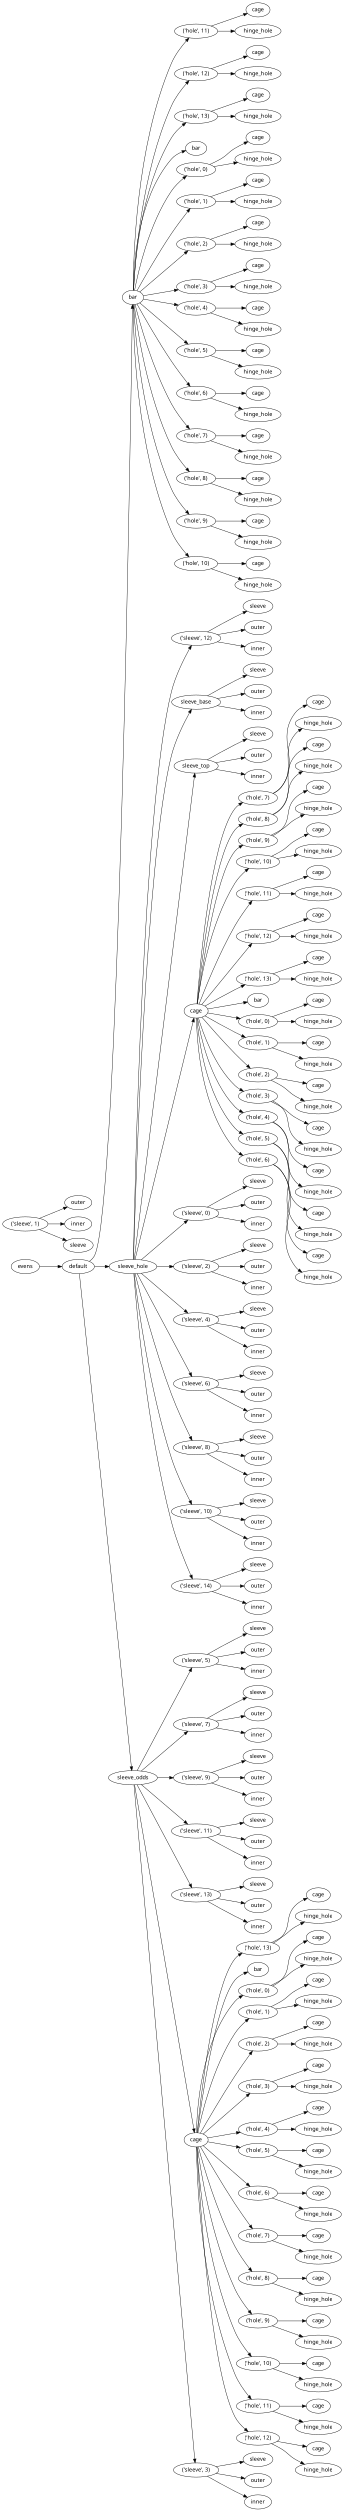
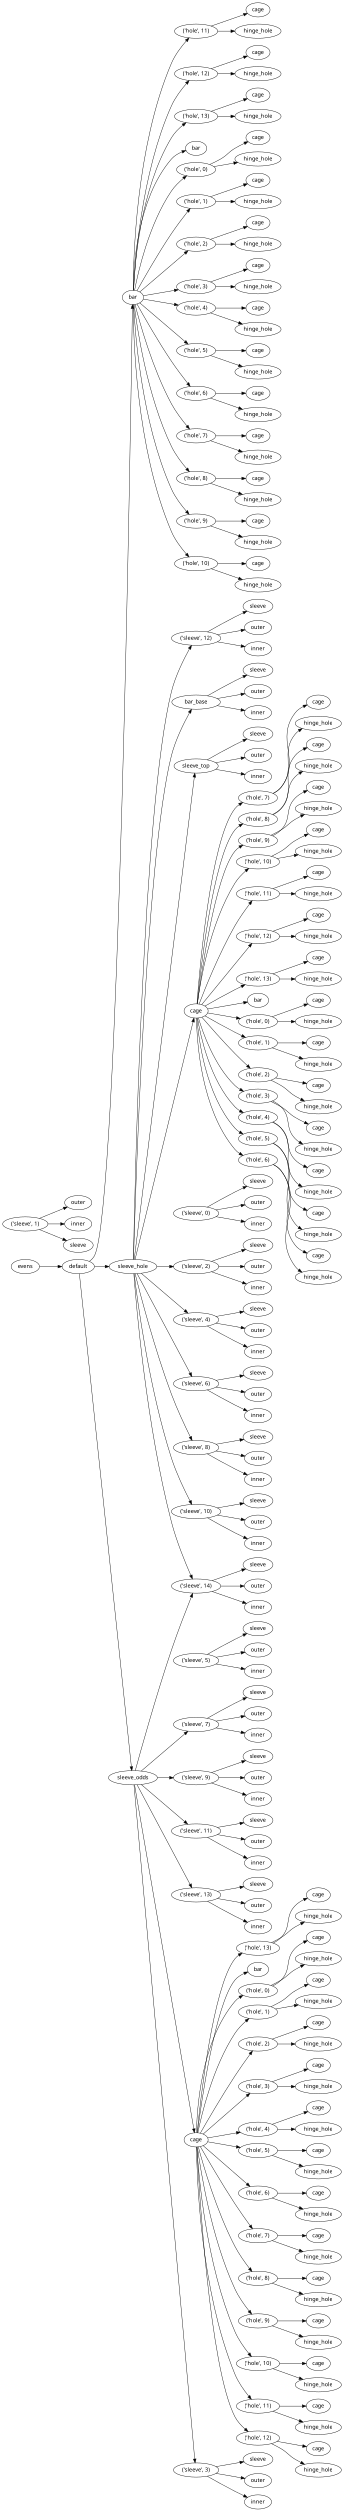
node "sleeve_base": label "sleeve_base" -> "bar_base"
edge "sleeve_hole" -> "('sleeve', 0)": removed
edge "sleeve_odds" -> "('sleeve', 5)": now "sleeve_odds" -> "('sleeve', 14)"
